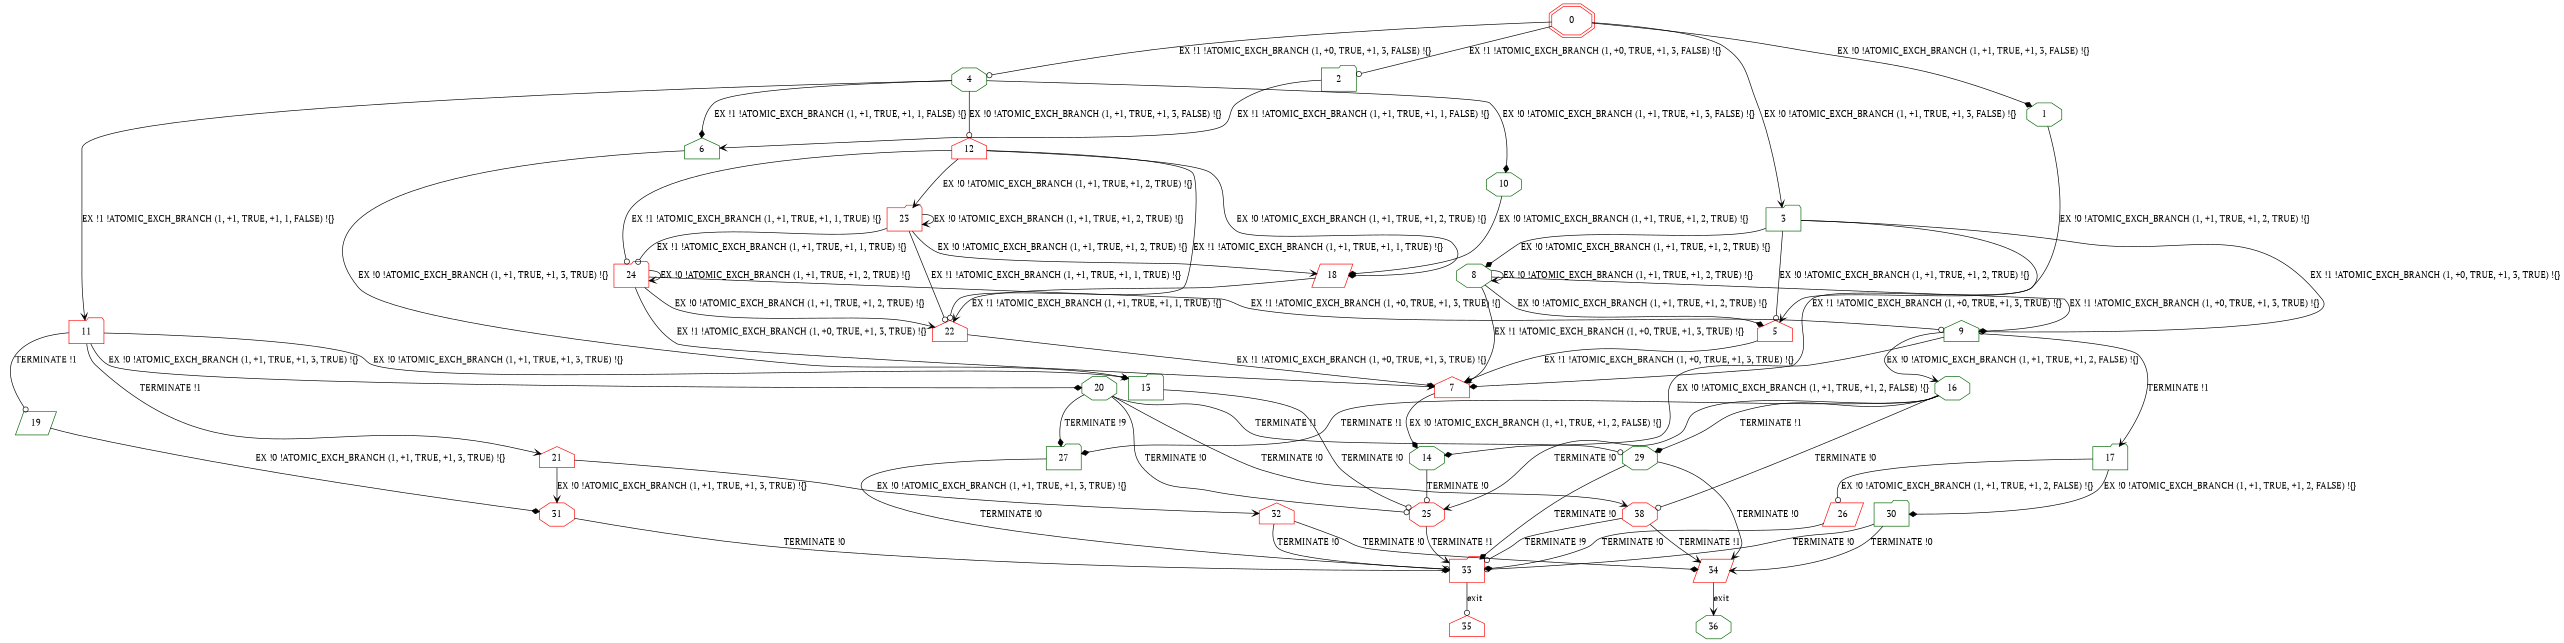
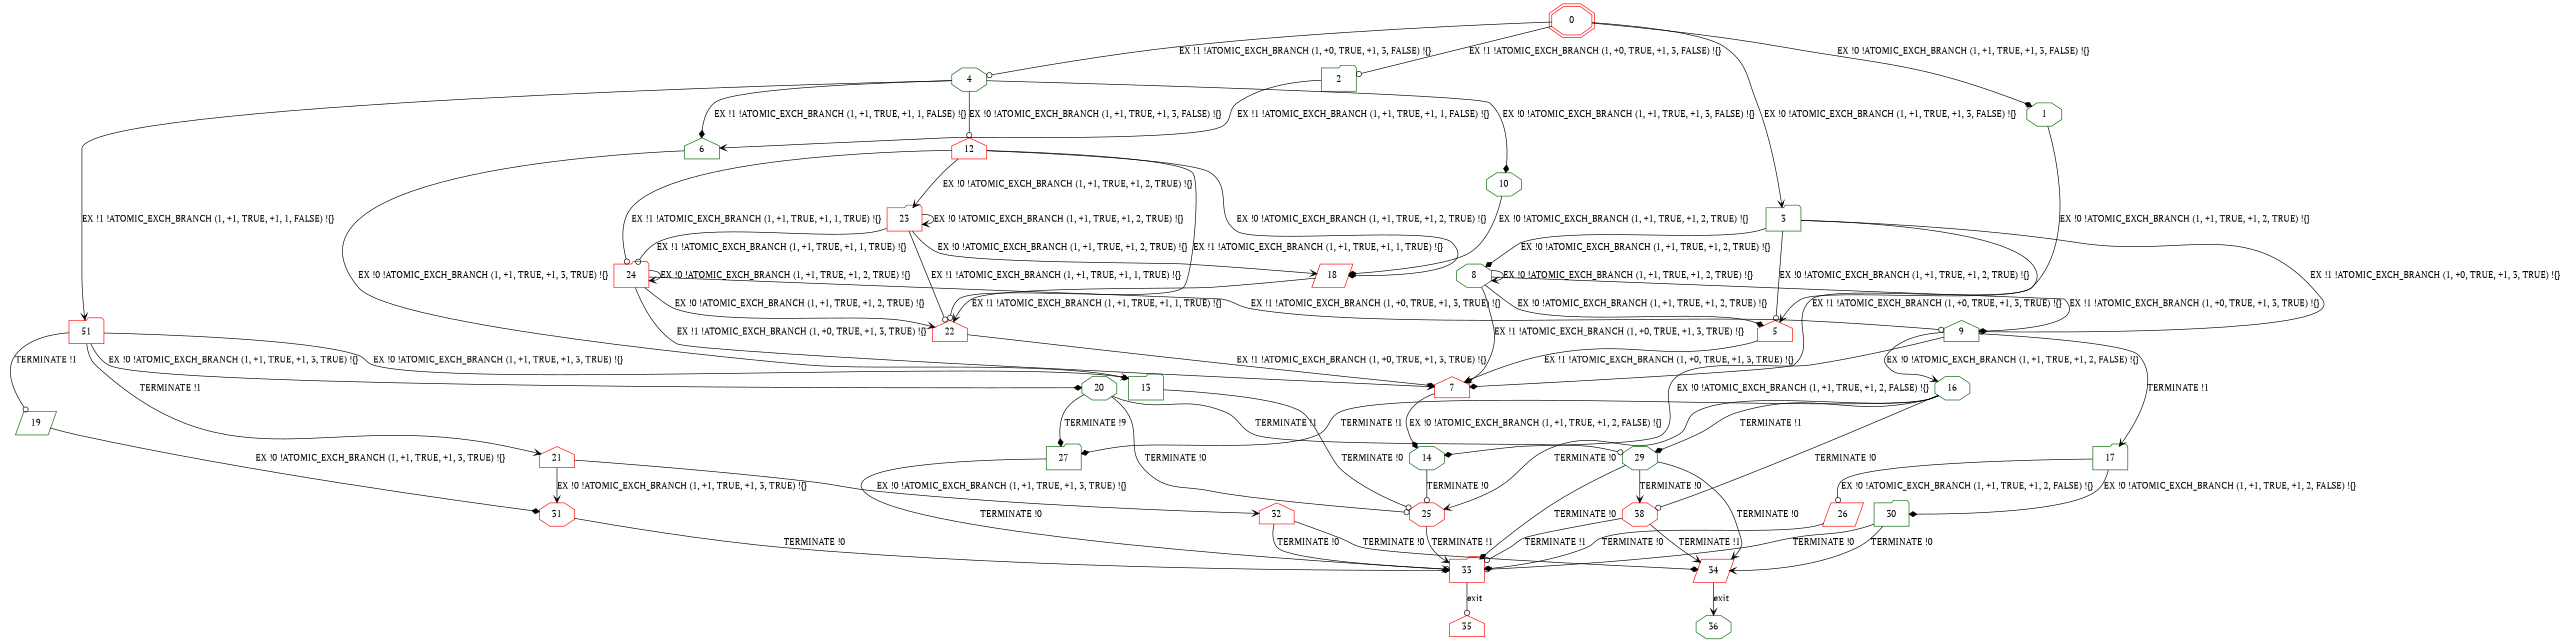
node "11": label "11" -> "51"
edge "20" -> "38": now "29" -> "38"
edge "38" -> "33": label "TERMINATE !9" -> "TERMINATE !1"
